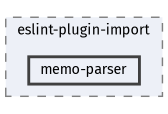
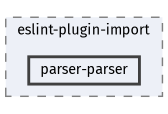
node "memo-parser": label "memo-parser" -> "parser-parser"
